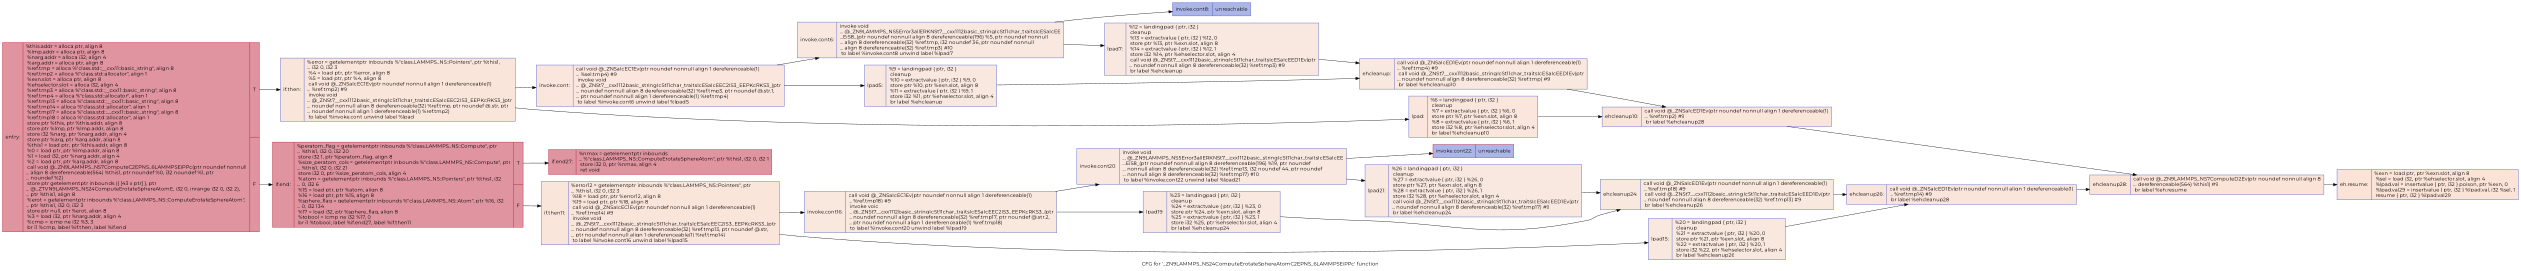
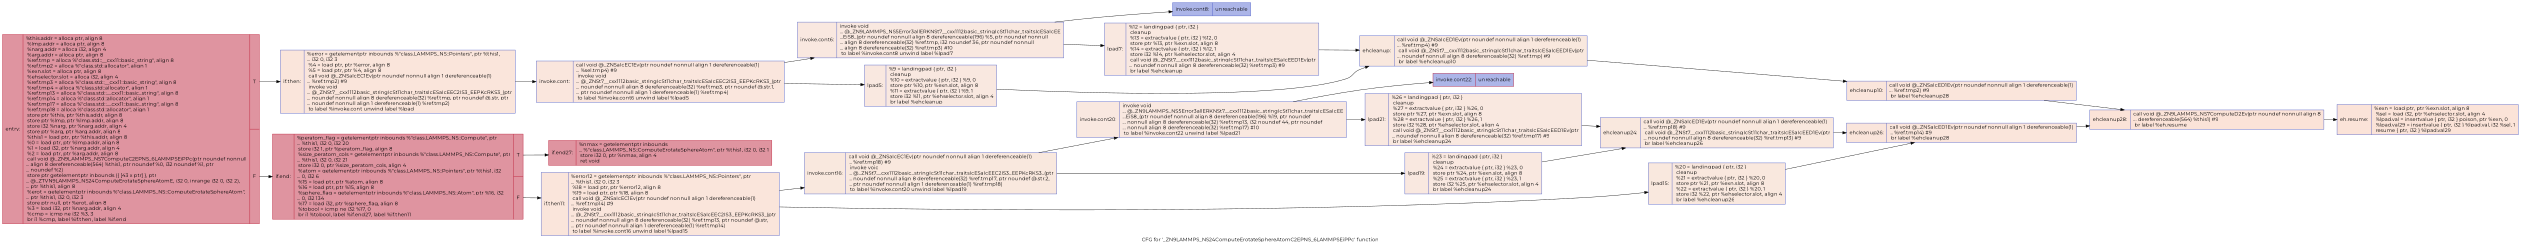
node "lpad:": removed
